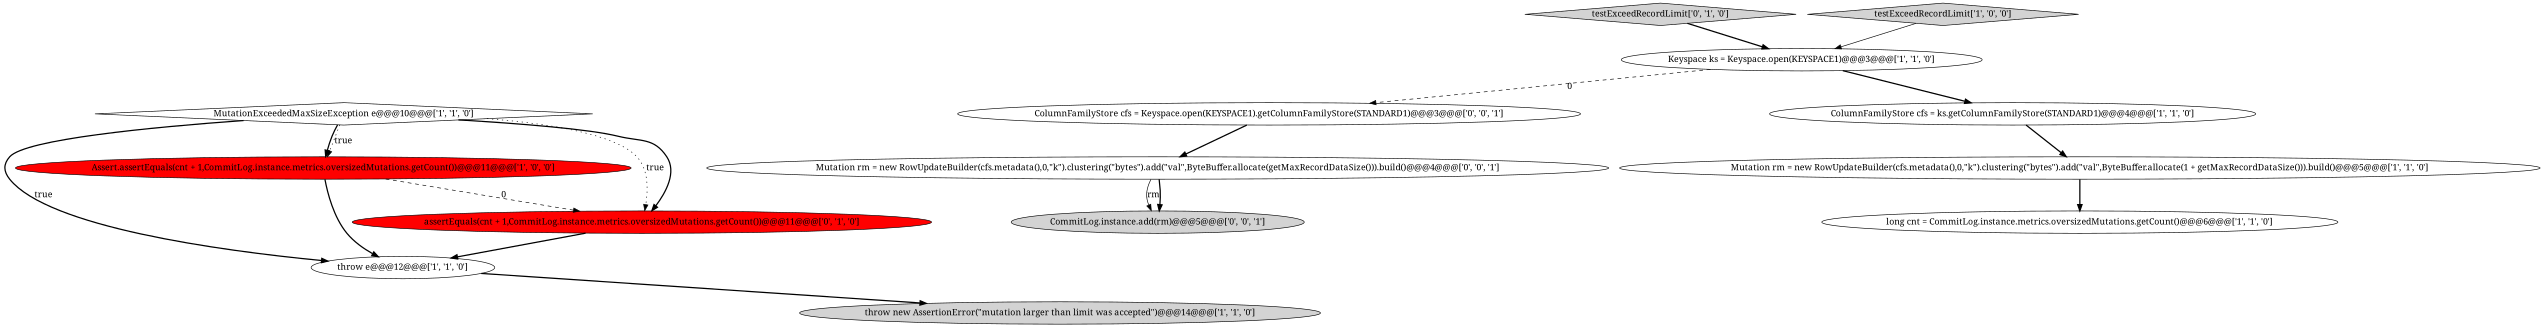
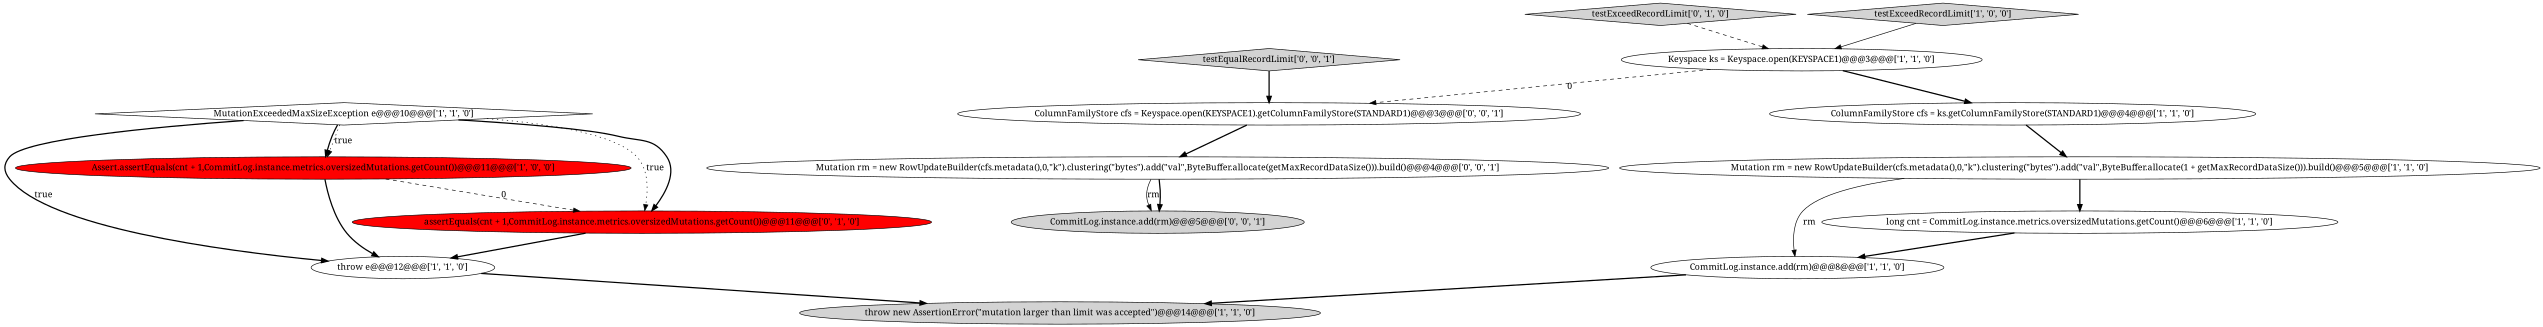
edge "testExceedRecordLimit['0', '1', '0']" -> "Keyspace ks = Keyspace.open(KEYSPACE1)@@@3@@@['1', '1', '0']": style bold -> dashed
node "testEqualRecordLimit['0', '0', '1']": added
node "CommitLog.instance.add(rm)@@@8@@@['1', '1', '0']": added
